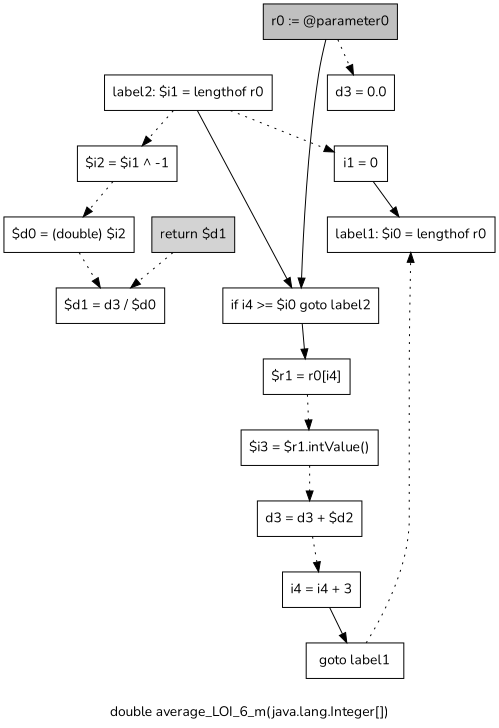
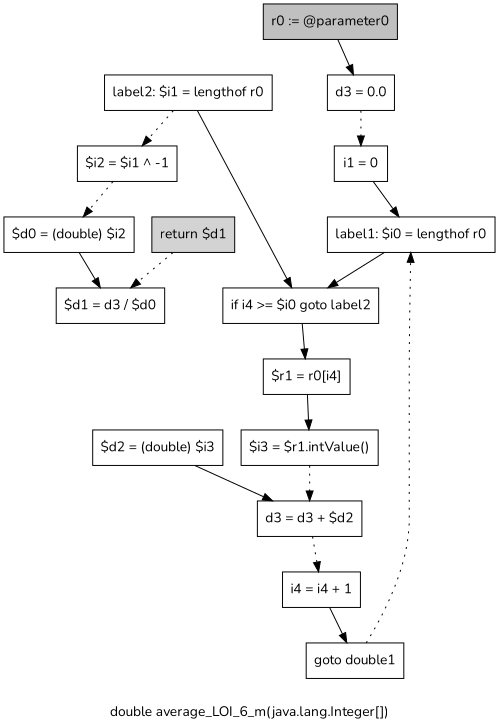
edge "r0 := @parameter0" -> "d3 = 0.0": style dotted -> solid
edge "label2: $i1 = lengthof r0" -> "i1 = 0": now "d3 = 0.0" -> "i1 = 0"
edge "r0 := @parameter0" -> "if i4 >= $i0 goto label2": now "label1: $i0 = lengthof r0" -> "if i4 >= $i0 goto label2"
edge "$d0 = (double) $i2" -> "$d1 = d3 / $d0": style dotted -> solid
edge "$r1 = r0[i4]" -> "$i3 = $r1.intValue()": style dotted -> solid
node "$d2 = (double) $i3": added
node "i4 = i4 + 3": label "i4 = i4 + 3" -> "i4 = i4 + 1"
node "goto label1": label "goto label1" -> "goto double1"
